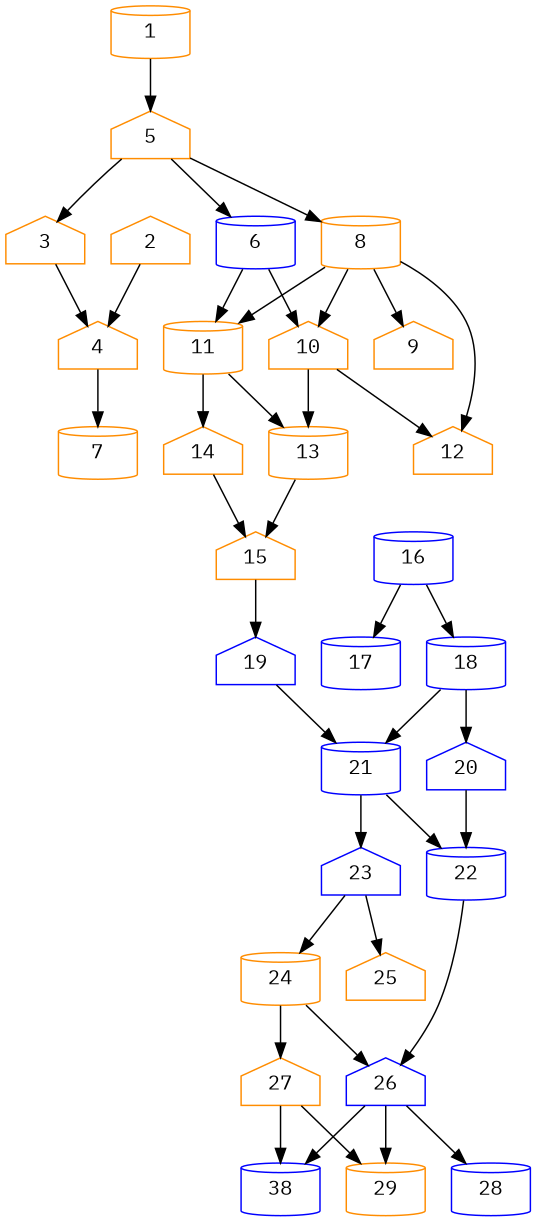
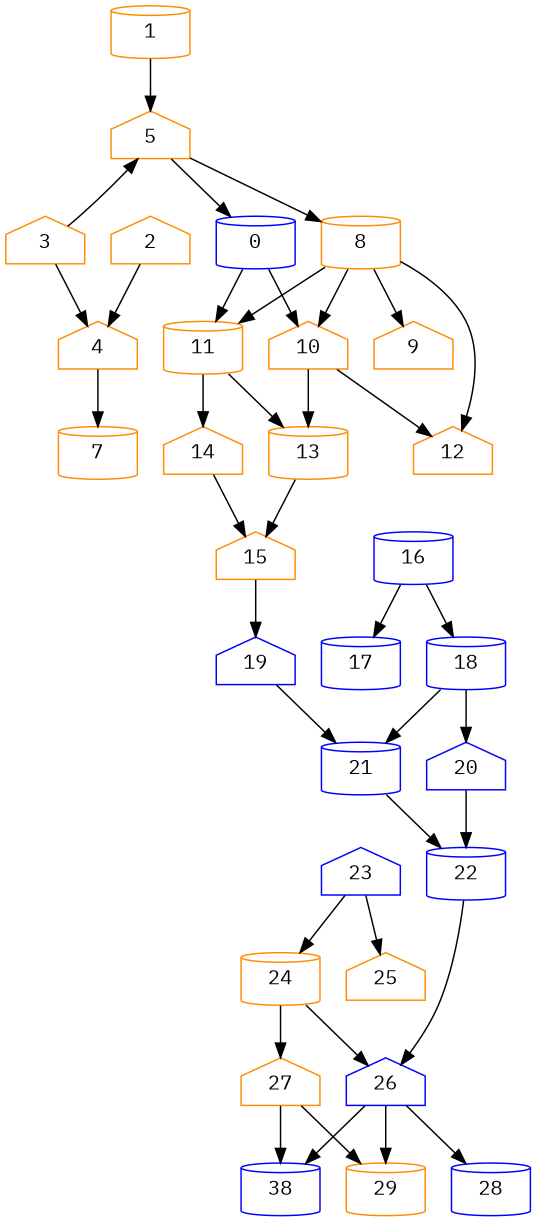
edge "5" -> "3": reversed
node "6": label "6" -> "0"
edge "21" -> "23": removed
